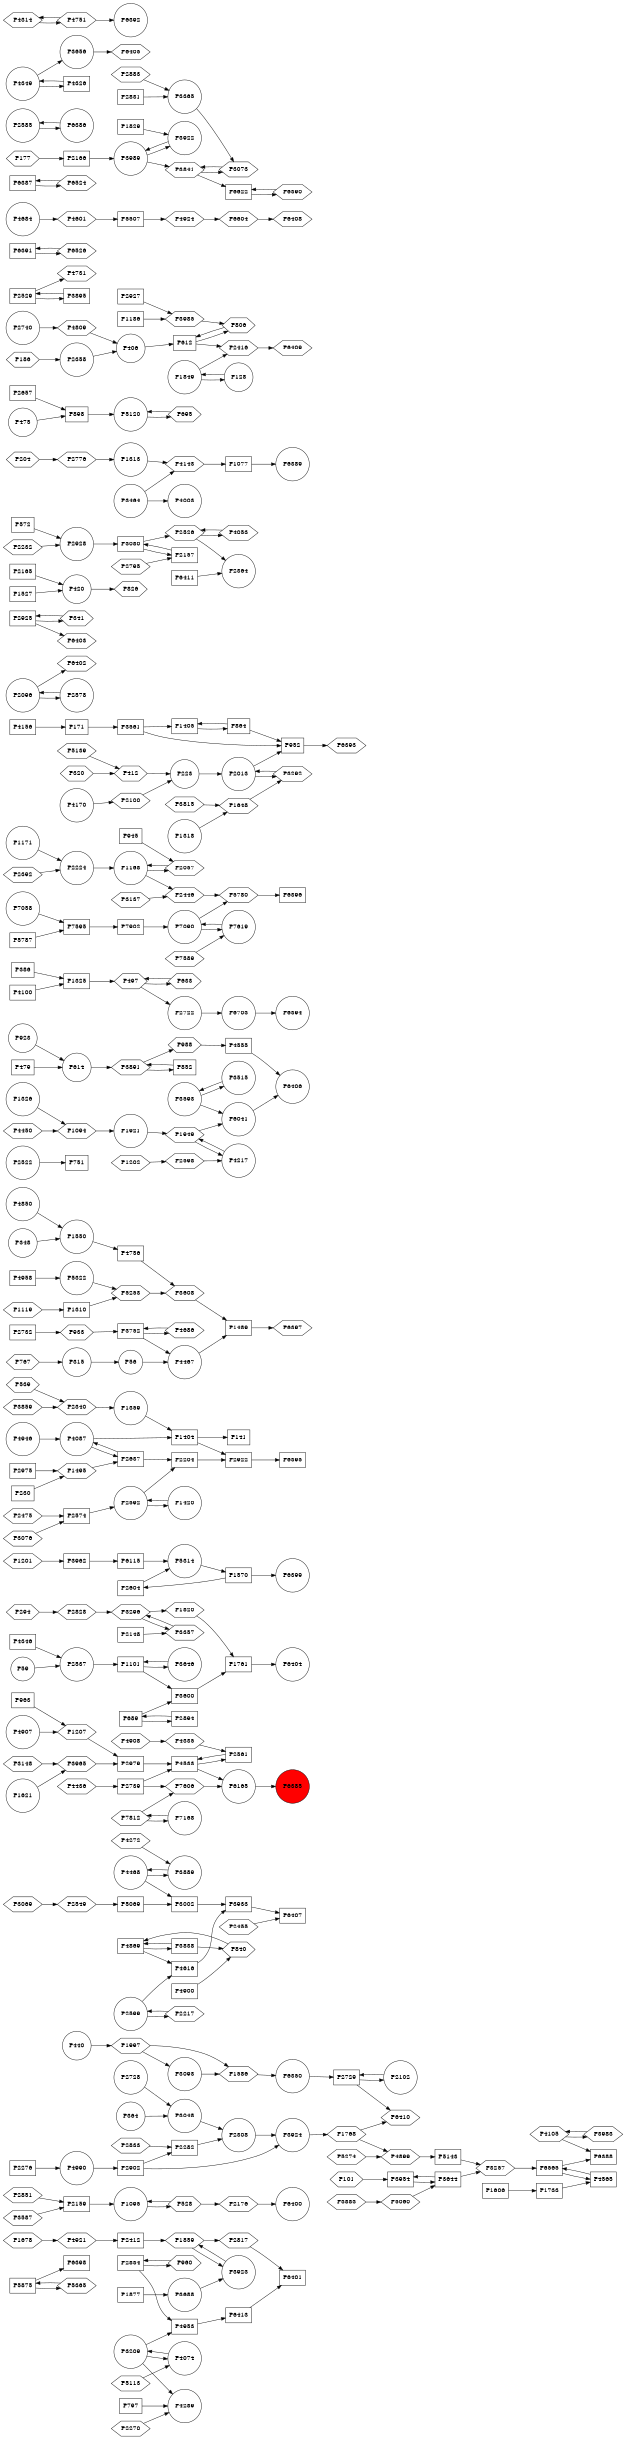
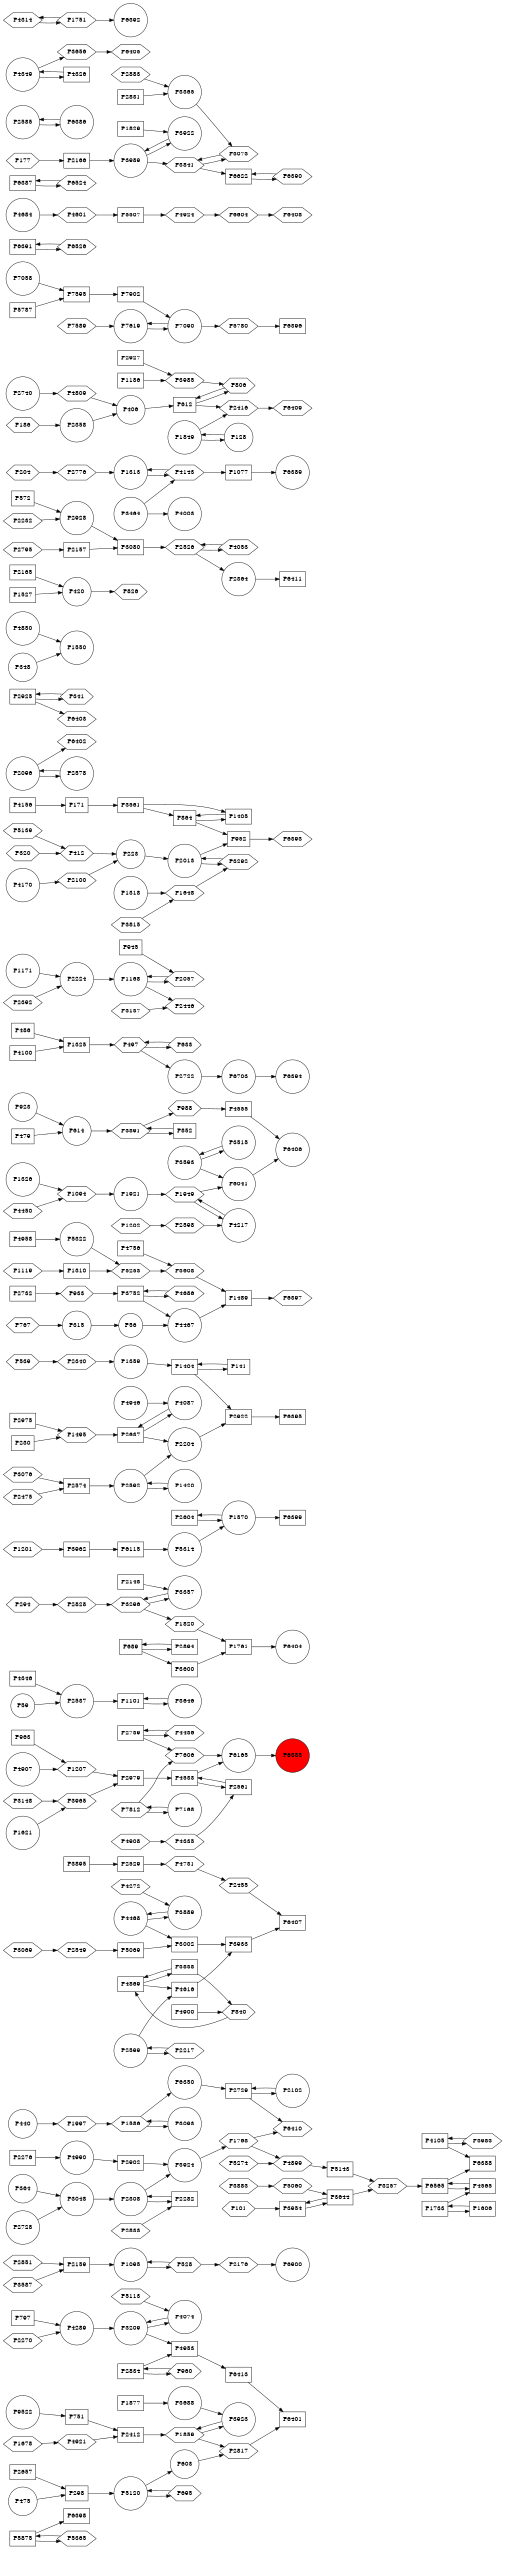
node "P4751": label "P4751" -> "P1751"
node "P3656": shape circle -> hexagon
edge "P2529" -> "P3895": removed
node "P898": label "P898" -> "P298"
edge "P4143" -> "P1313": added
edge "P3080" -> "P2157": removed
edge "P6411" -> "P2364": reversed
edge "P3561" -> "P952": now "P3561" -> "P864"
edge "P2446" -> "P5780": removed
node "P386": label "P386" -> "P486"
node "P2522": label "P2522" -> "P9522"
edge "P1550" -> "P4756": removed
node "P3859": removed
edge "P4087" -> "P1404": now "P141" -> "P1404"
node "P2204": shape box -> circle
node "P1570": shape box -> circle
node "P6399": shape circle -> box
edge "P2604" -> "P5314": now "P2604" -> "P1570"
node "P3357": shape hexagon -> circle
edge "P1101" -> "P3600": removed
edge "P2739" -> "P4533": now "P2739" -> "P4436"
edge "P4731" -> "P2455": added
edge "P1997" -> "P3093": now "P1586" -> "P3093"
node "P4105": shape hexagon -> box
edge "P2902" -> "P2282": now "P2308" -> "P2282"
node "P6400": label "P6400" -> "P6900"
edge "P1733" -> "P1606": added
edge "P3209" -> "P4289": reversed
edge "P751" -> "P2412": added
node "P603": added
